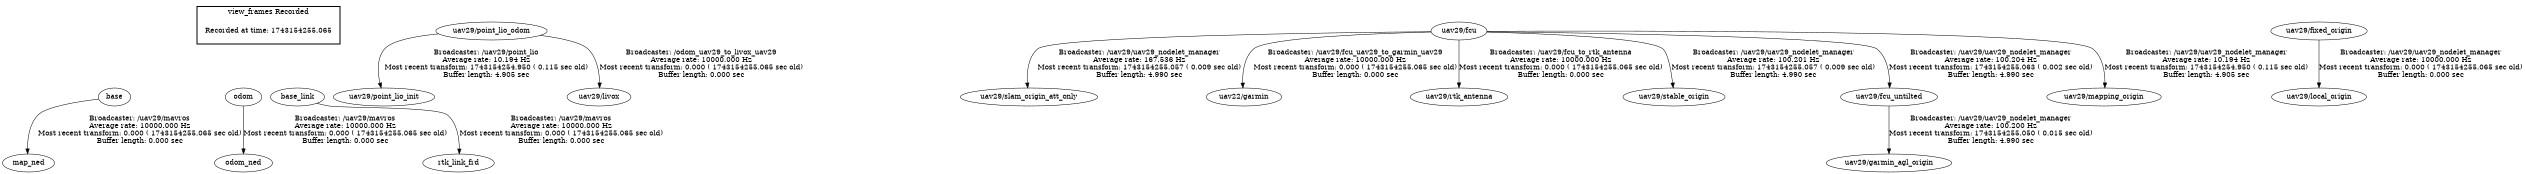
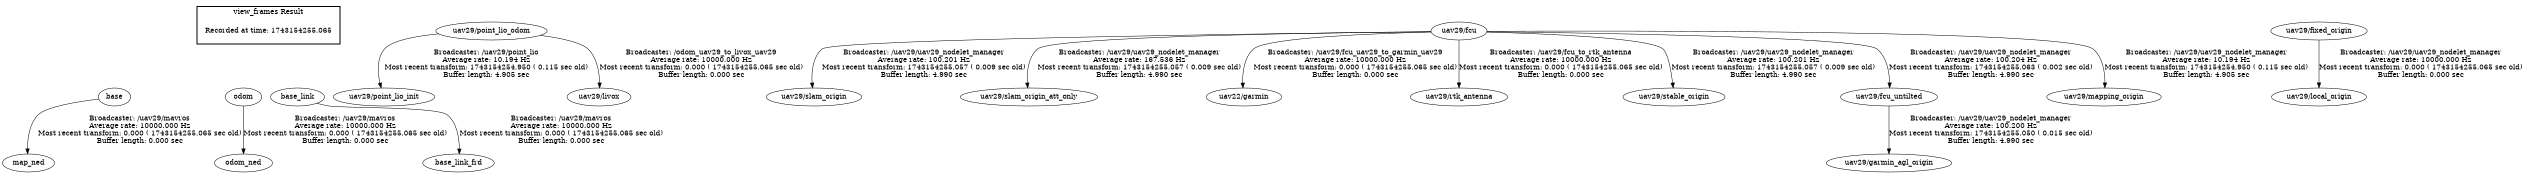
cluster "view_frames Recorded": label "view_frames Recorded" -> "view_frames Result"
node "uav29/slam_origin": added
node "rtk_link_frd": label "rtk_link_frd" -> "base_link_frd"
